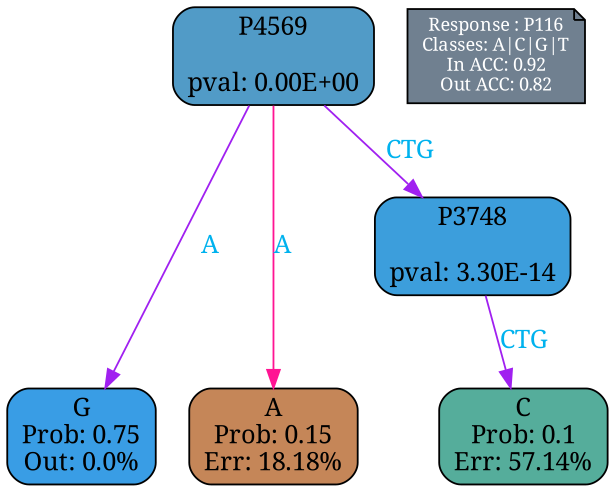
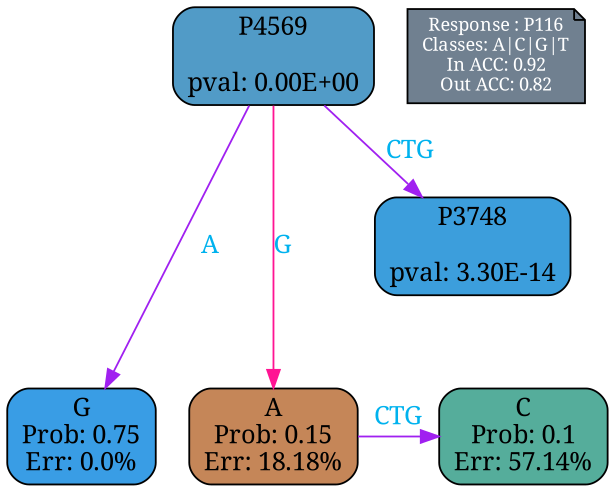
edge "P4569 pval: 0.00E+00" -> "A Prob: 0.15 Err: 18.18%": label "A" -> "G"
edge "P3748 pval: 3.30E-14" -> "C Prob: 0.1 Err: 57.14%": now "A Prob: 0.15 Err: 18.18%" -> "C Prob: 0.1 Err: 57.14%"
node "G Prob: 0.75 Out: 0.0%": label "G Prob: 0.75 Out: 0.0%" -> "G Prob: 0.75 Err: 0.0%"
